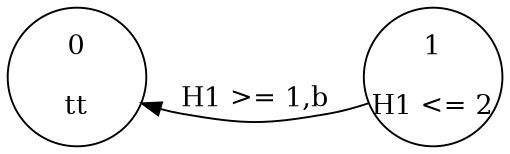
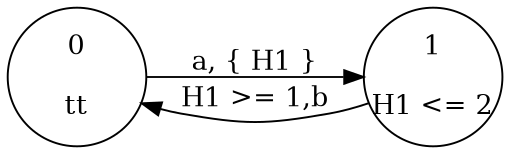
edge "0 tt" -> "1 H1 <= 2": added, label "a, { H1 }"
